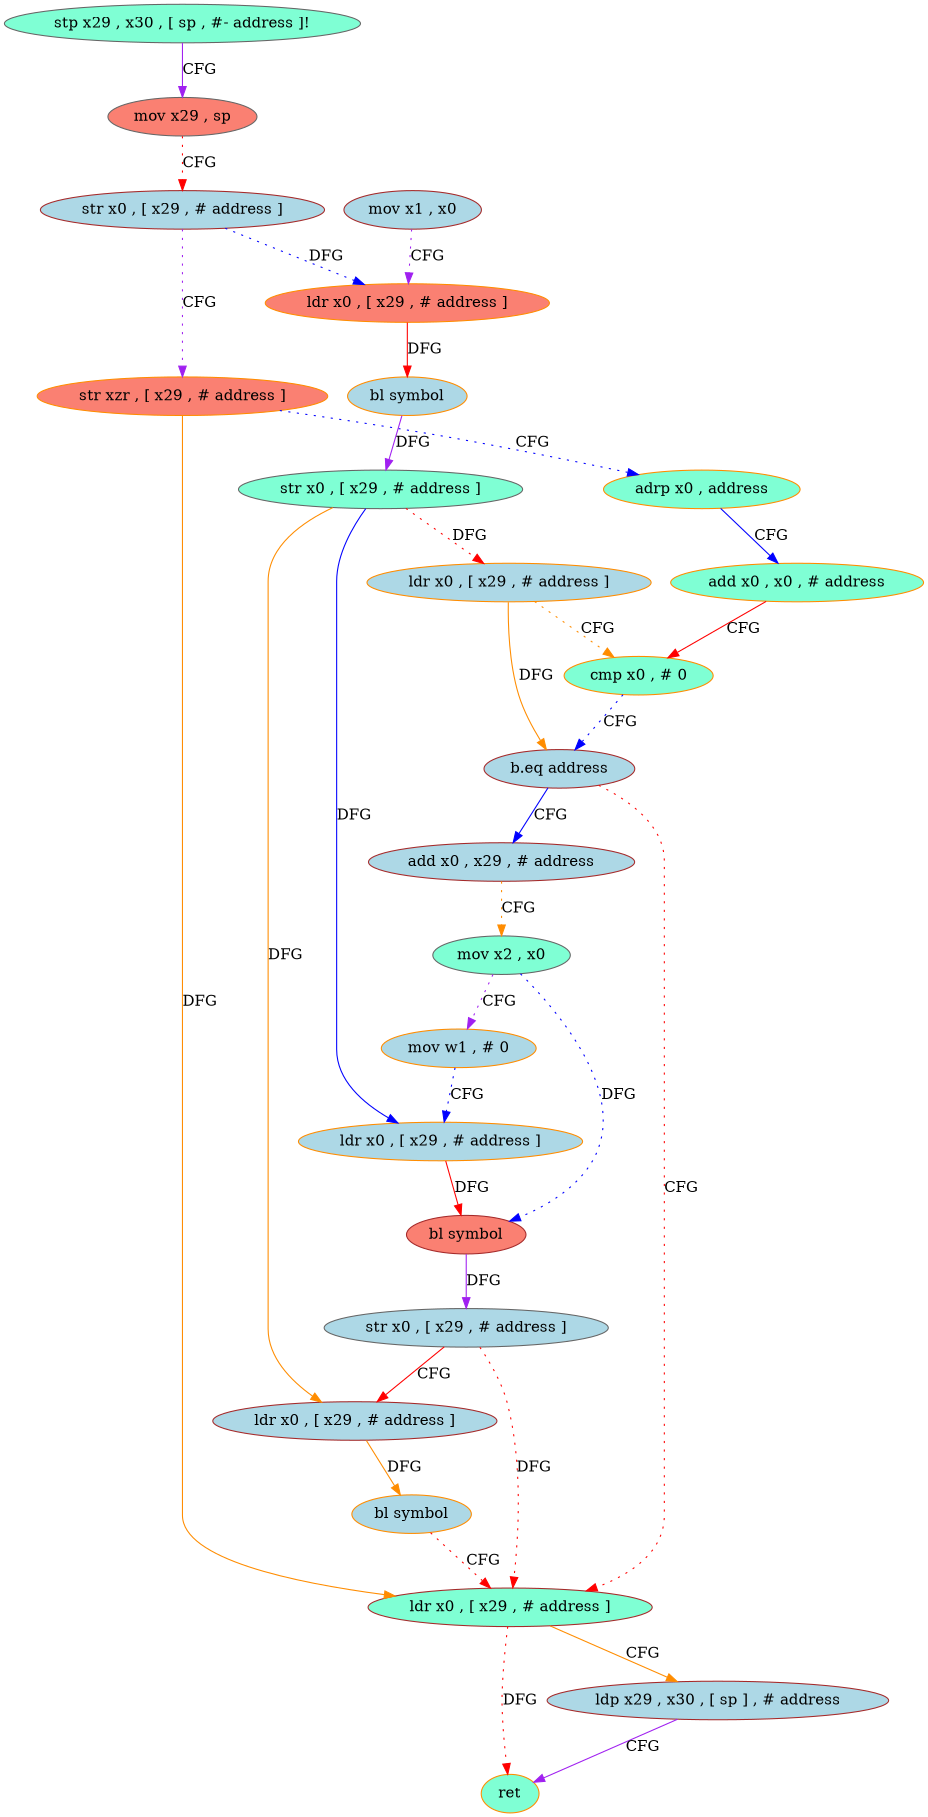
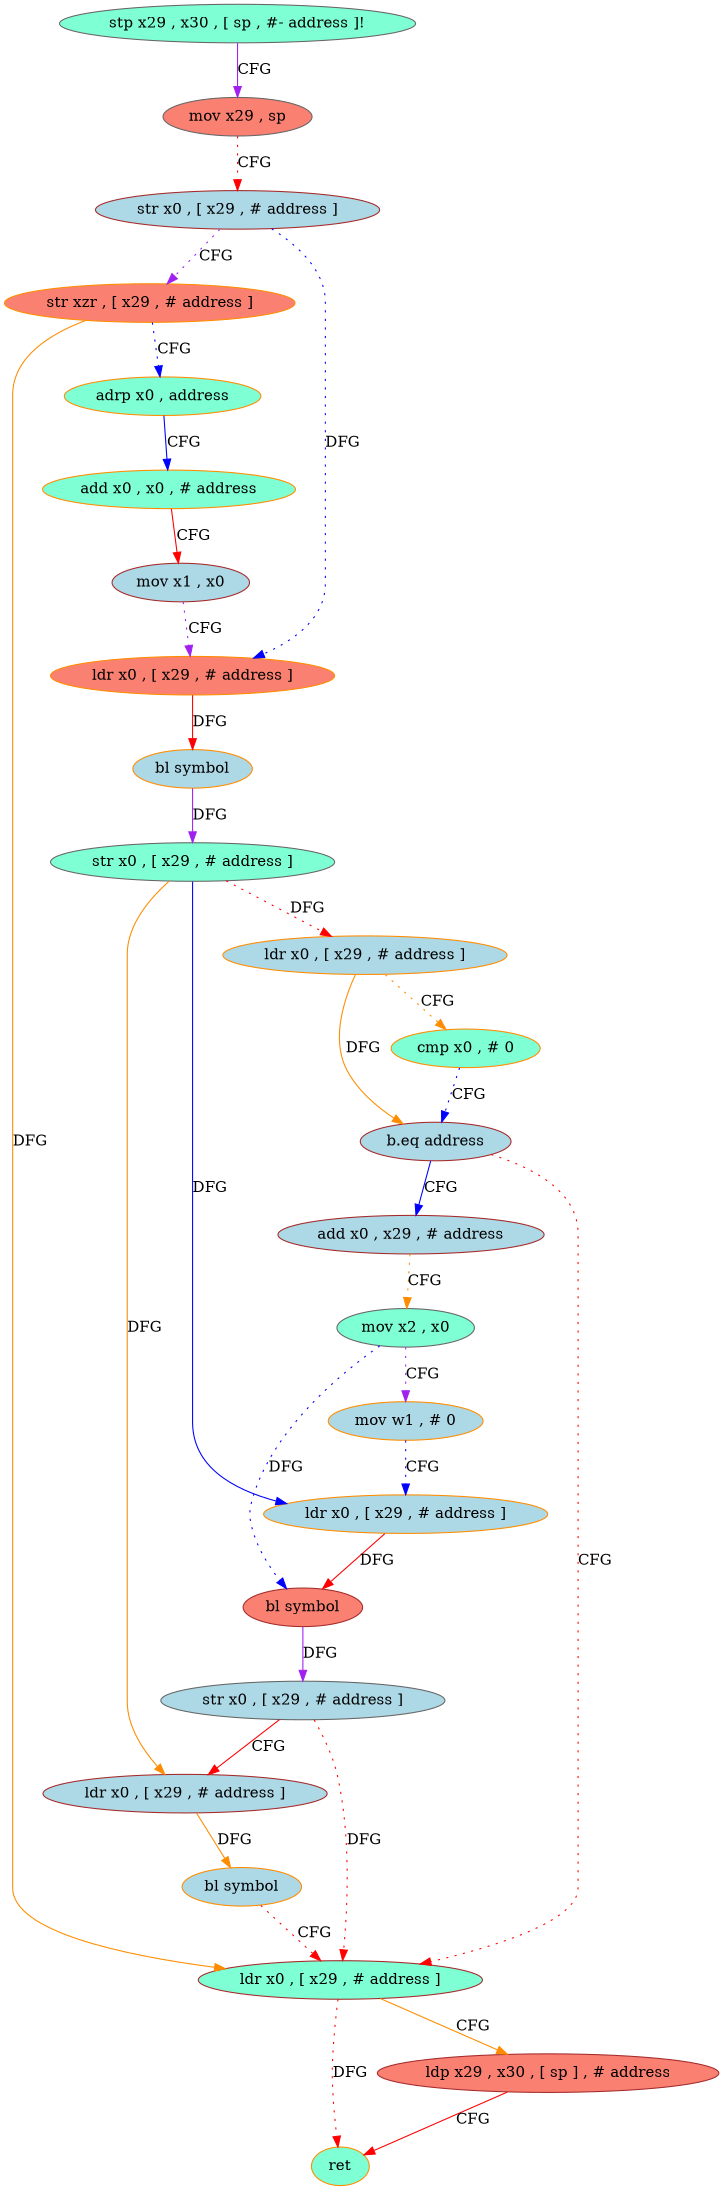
edge "add x0 , x0 , # address" -> "cmp x0 , # 0": now "add x0 , x0 , # address" -> "mov x1 , x0"
node "ldp x29 , x30 , [ sp ] , # address": fillcolor lightblue -> salmon
edge "ldp x29 , x30 , [ sp ] , # address" -> "ret": color purple -> red
